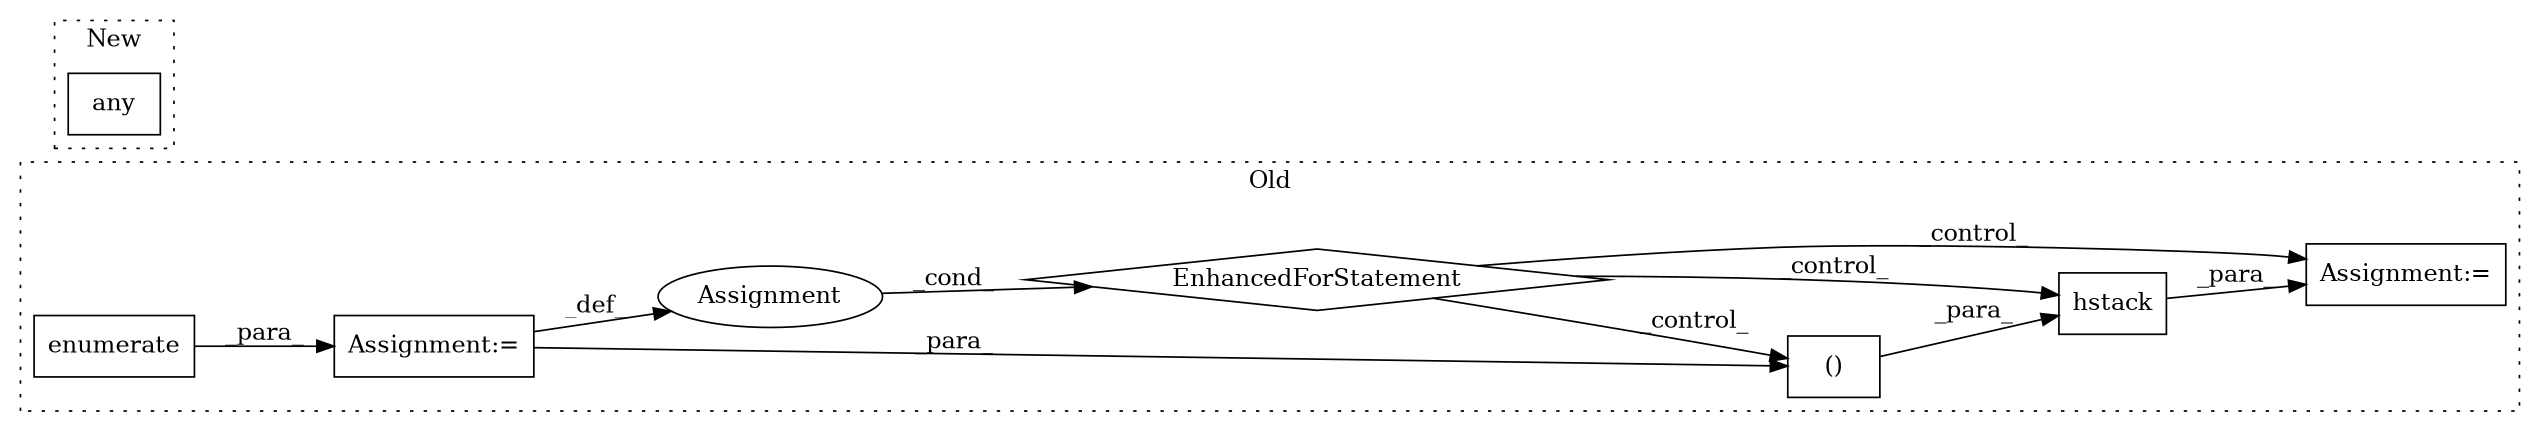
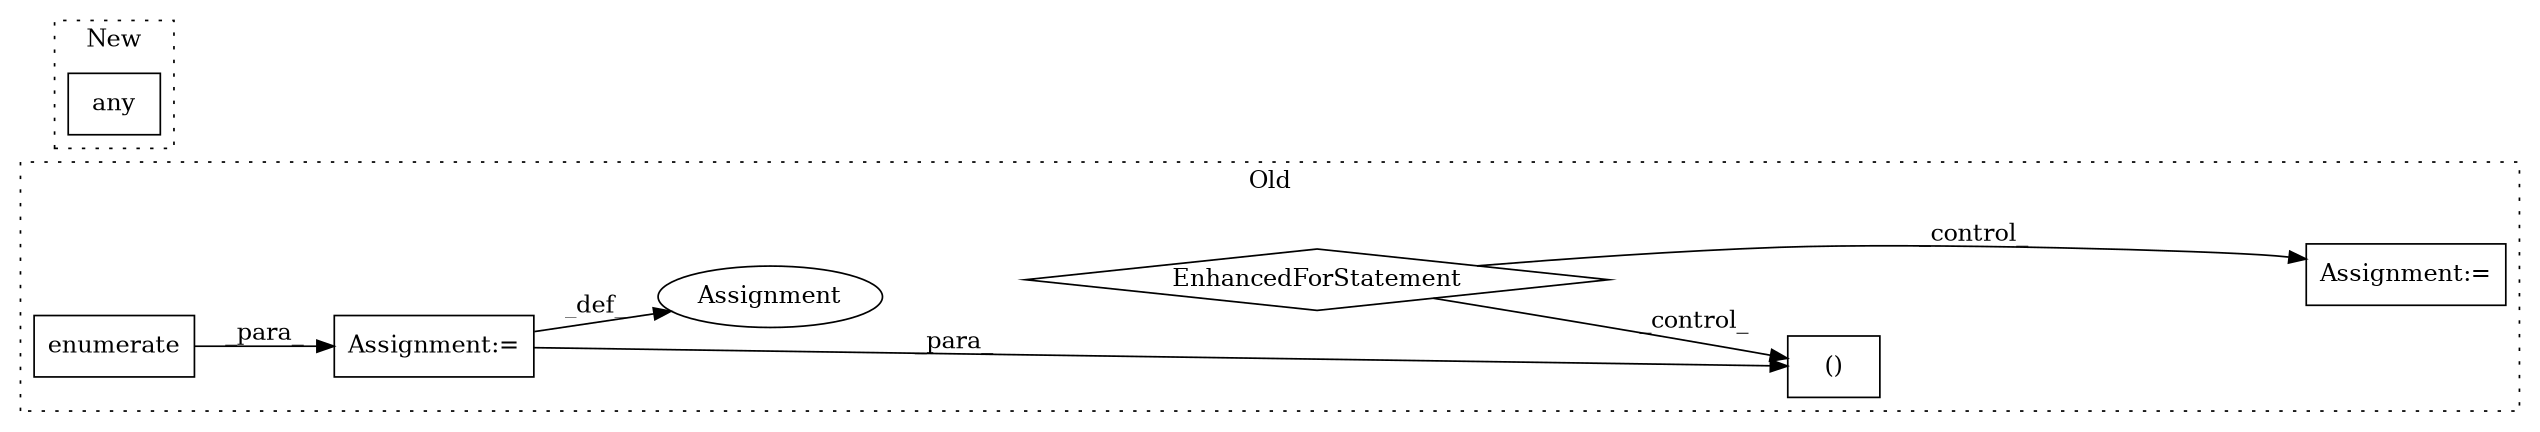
edge "Assignment" -> "EnhancedForStatement": removed, label "_cond_"
node "hstack": removed
